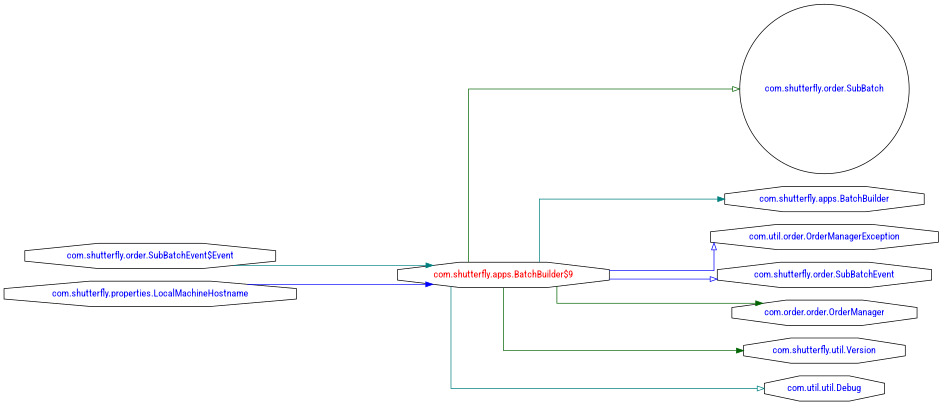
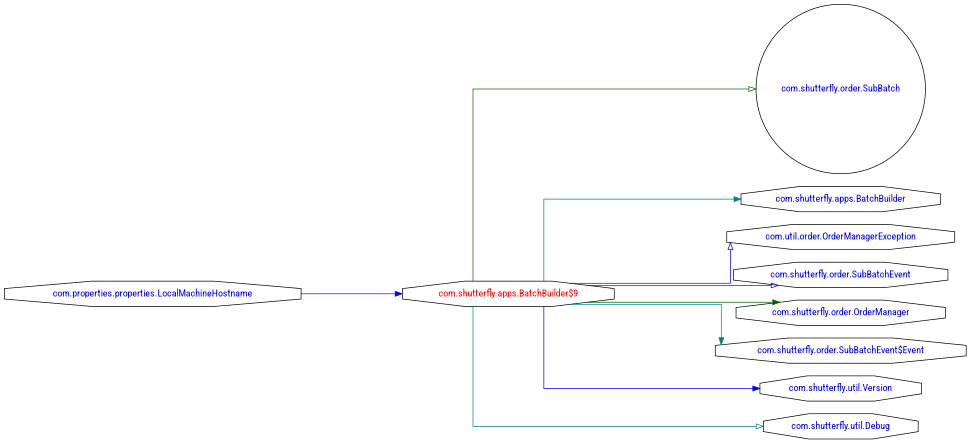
edge "com.shutterfly.order.SubBatchEvent$Event" -> "com.shutterfly.apps.BatchBuilder$9": reversed
node "com.shutterfly.properties.LocalMachineHostname": label "com.shutterfly.properties.LocalMachineHostname" -> "com.properties.properties.LocalMachineHostname"
node "com.order.order.OrderManager": label "com.order.order.OrderManager" -> "com.shutterfly.order.OrderManager"
edge "com.shutterfly.apps.BatchBuilder$9" -> "com.shutterfly.util.Version": color darkgreen -> blue
node "com.util.util.Debug": label "com.util.util.Debug" -> "com.shutterfly.util.Debug"
